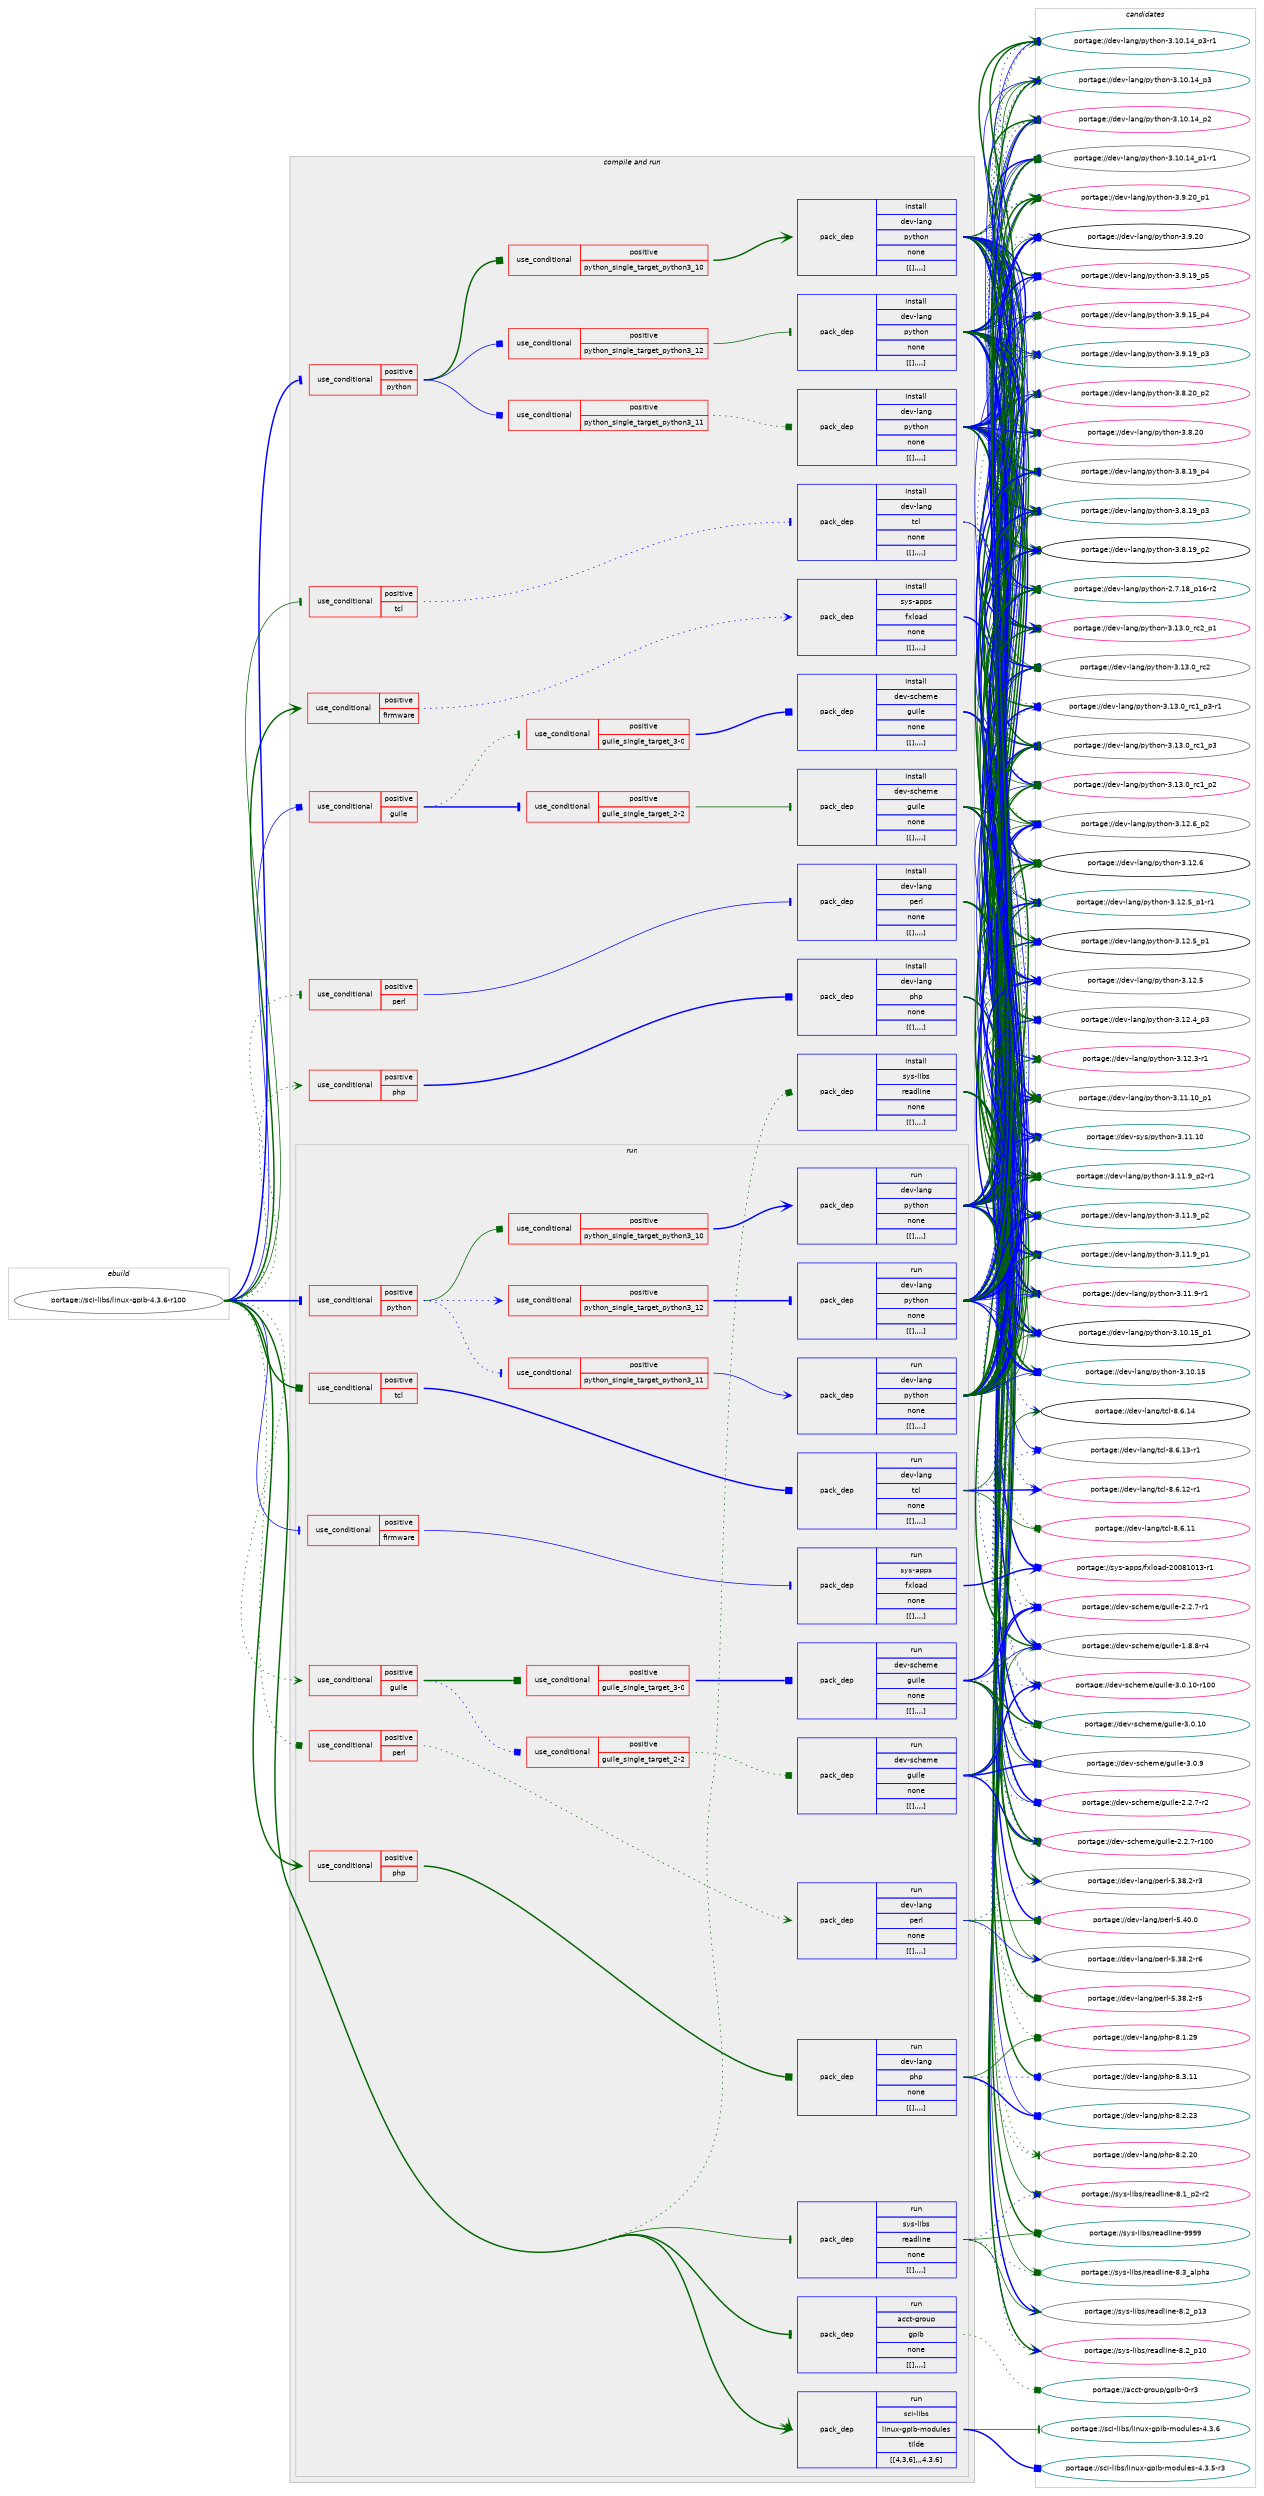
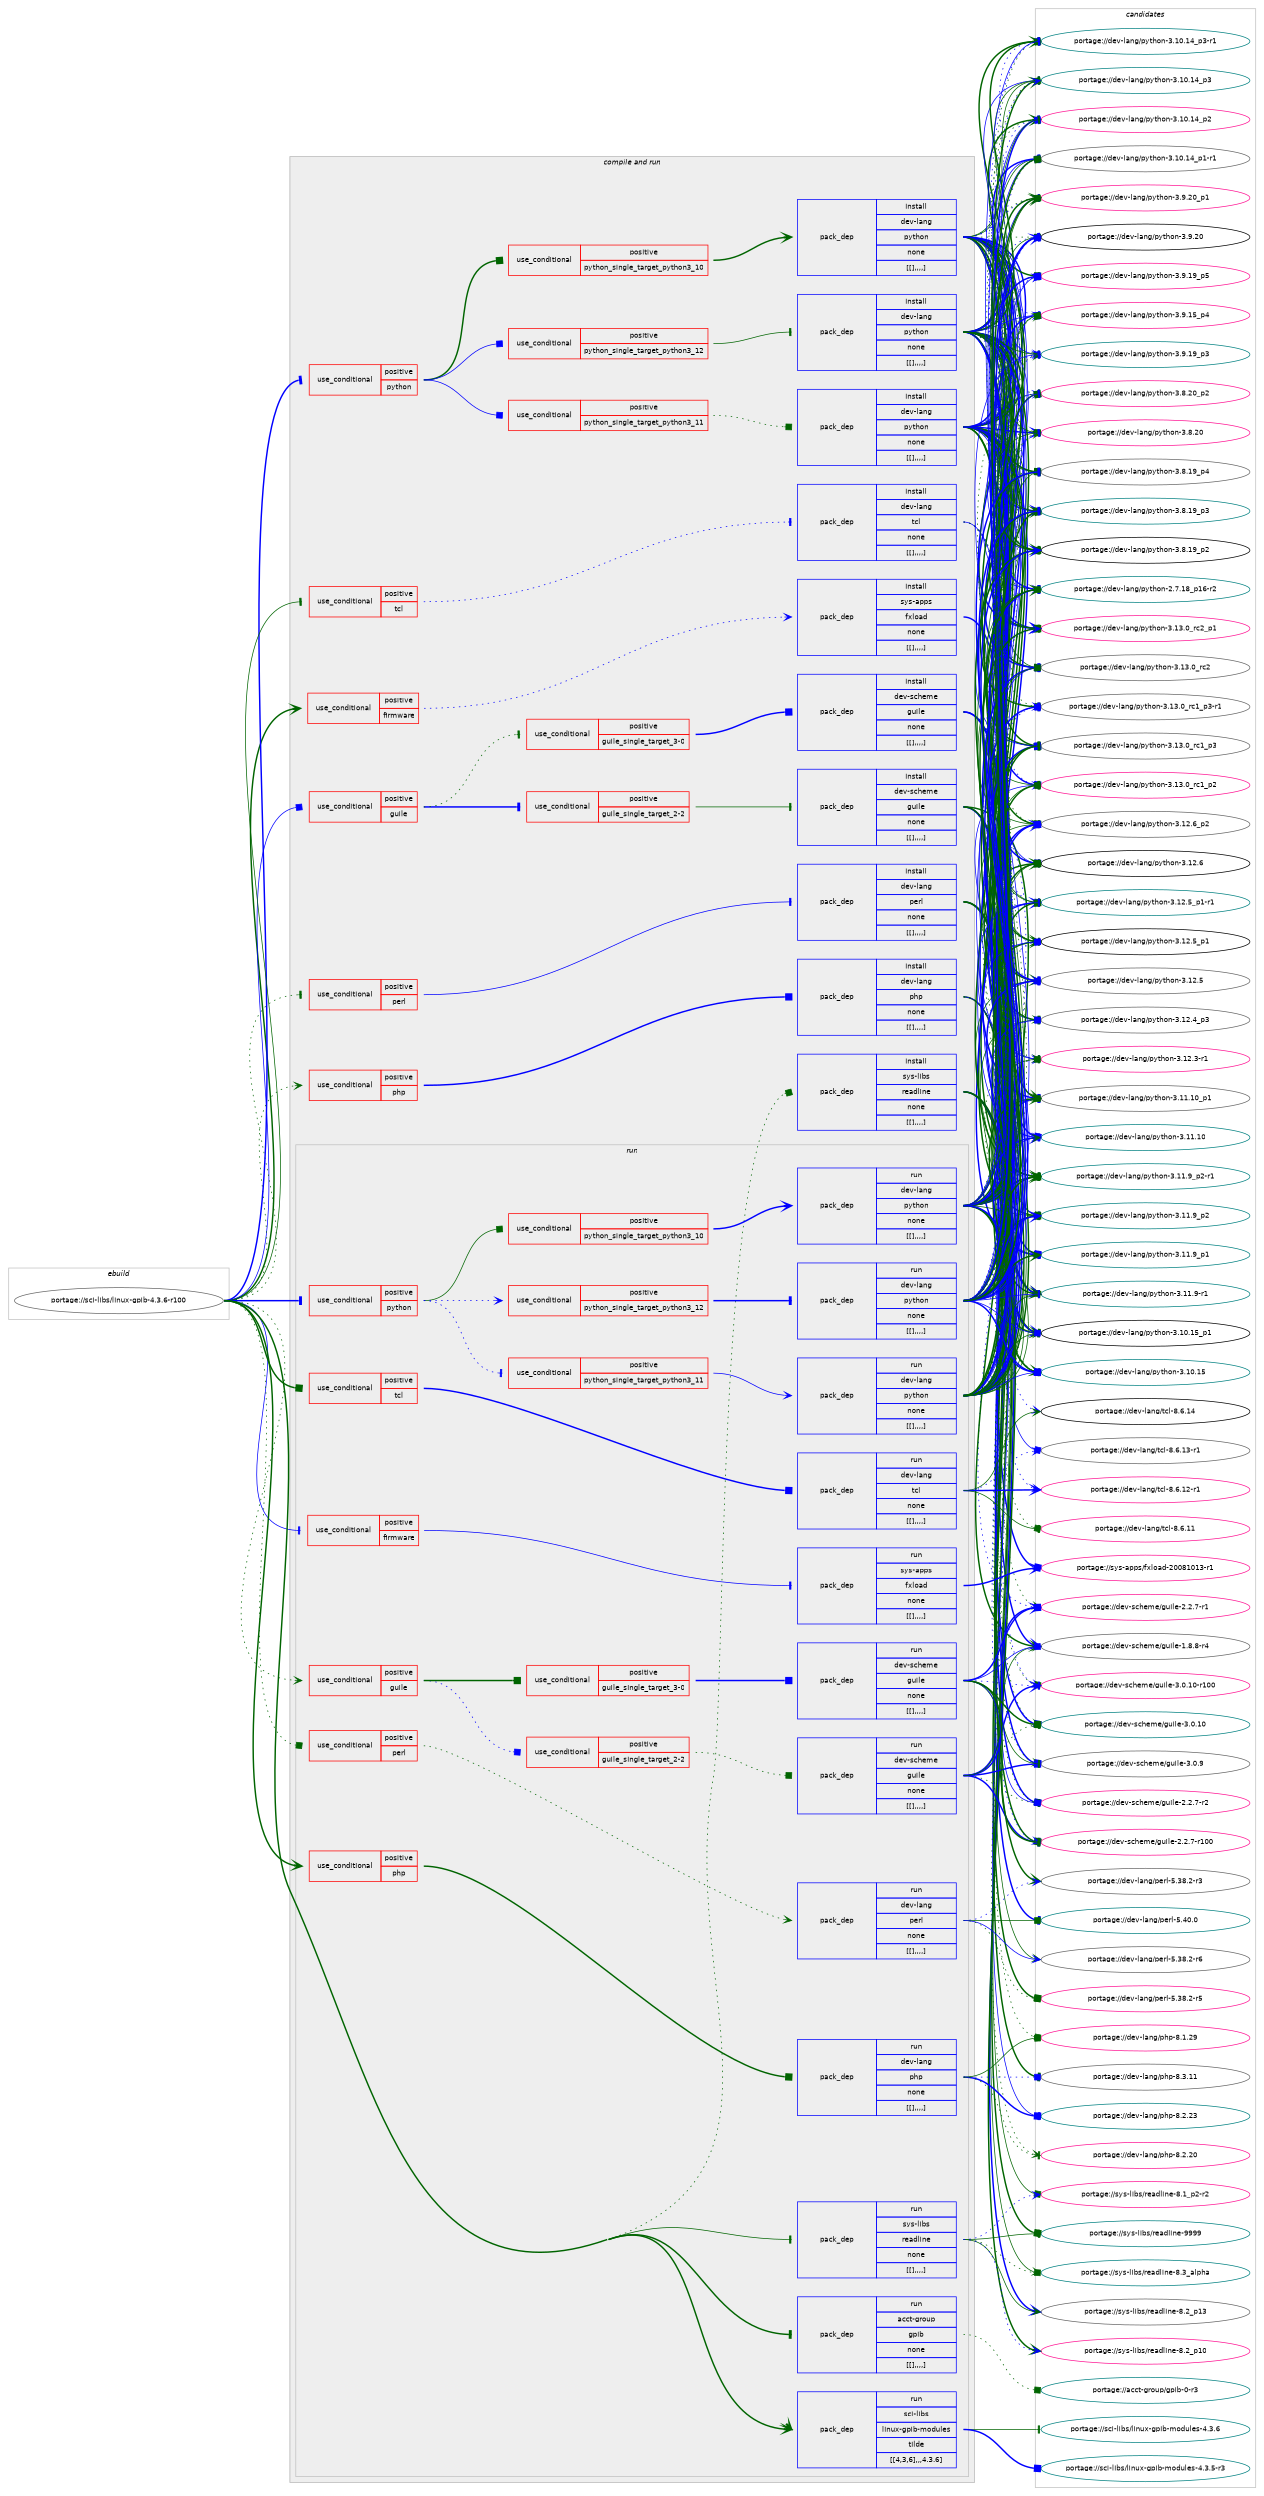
node "portage://dev-sys/python-3.11.10": label "portage://dev-sys/python-3.11.10" -> "portage://dev-lang/python-3.11.10"
node "portage://dev-lang/python-3.11.9-r1": color deeppink -> teal
node "portage://dev-lang/perl-5.40.0": color deeppink -> teal
